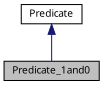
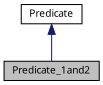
node "Predicate_1and0": label "Predicate_1and0" -> "Predicate_1and2"
